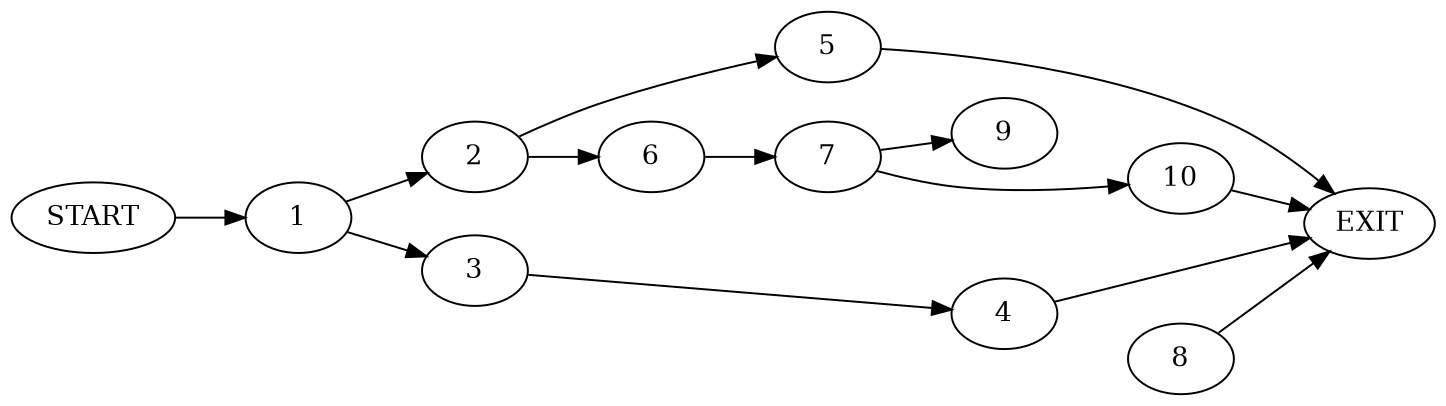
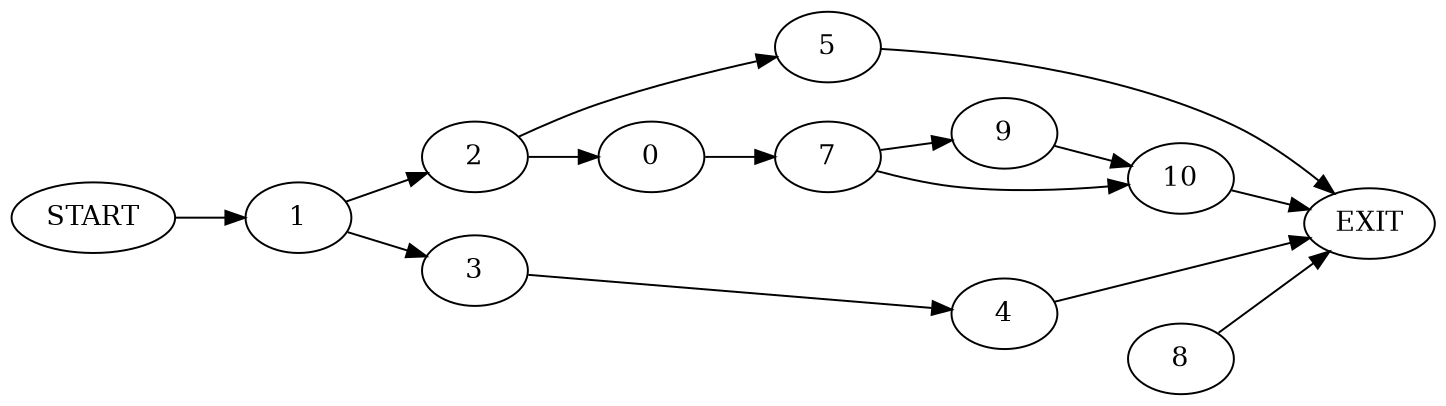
edge "9" -> "10": added
node "6": label "6" -> "0"
